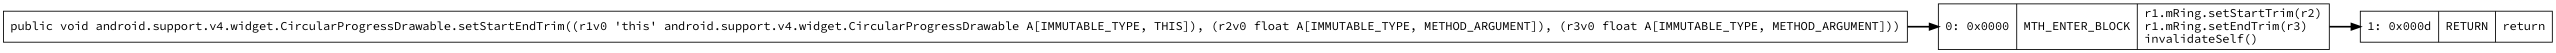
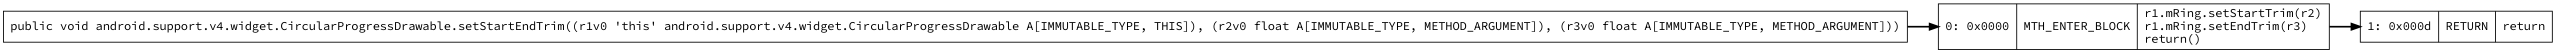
node "0: 0x0000": text "invalidateSelf()" -> "return()"
